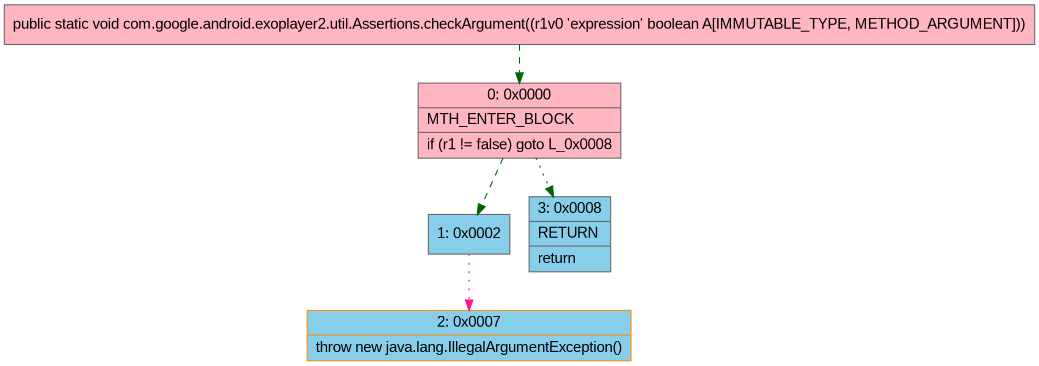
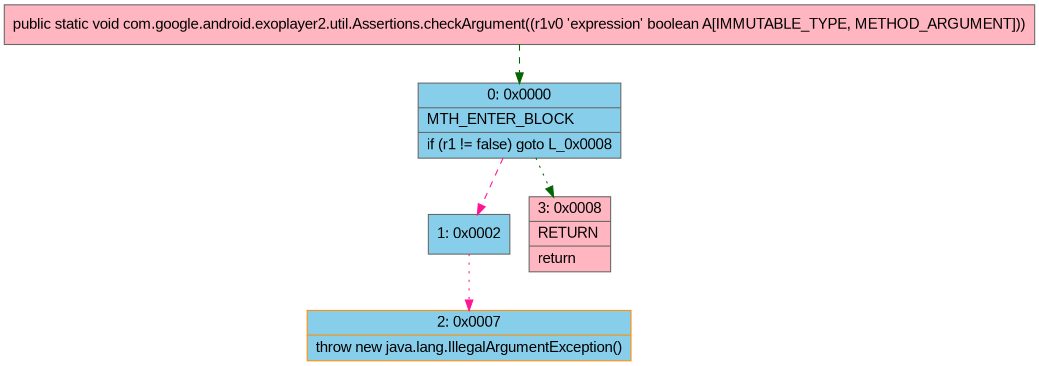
node "0: 0x0000": fillcolor lightpink -> skyblue
edge "0: 0x0000" -> "1: 0x0002": color darkgreen -> deeppink
node "3: 0x0008": fillcolor skyblue -> lightpink
